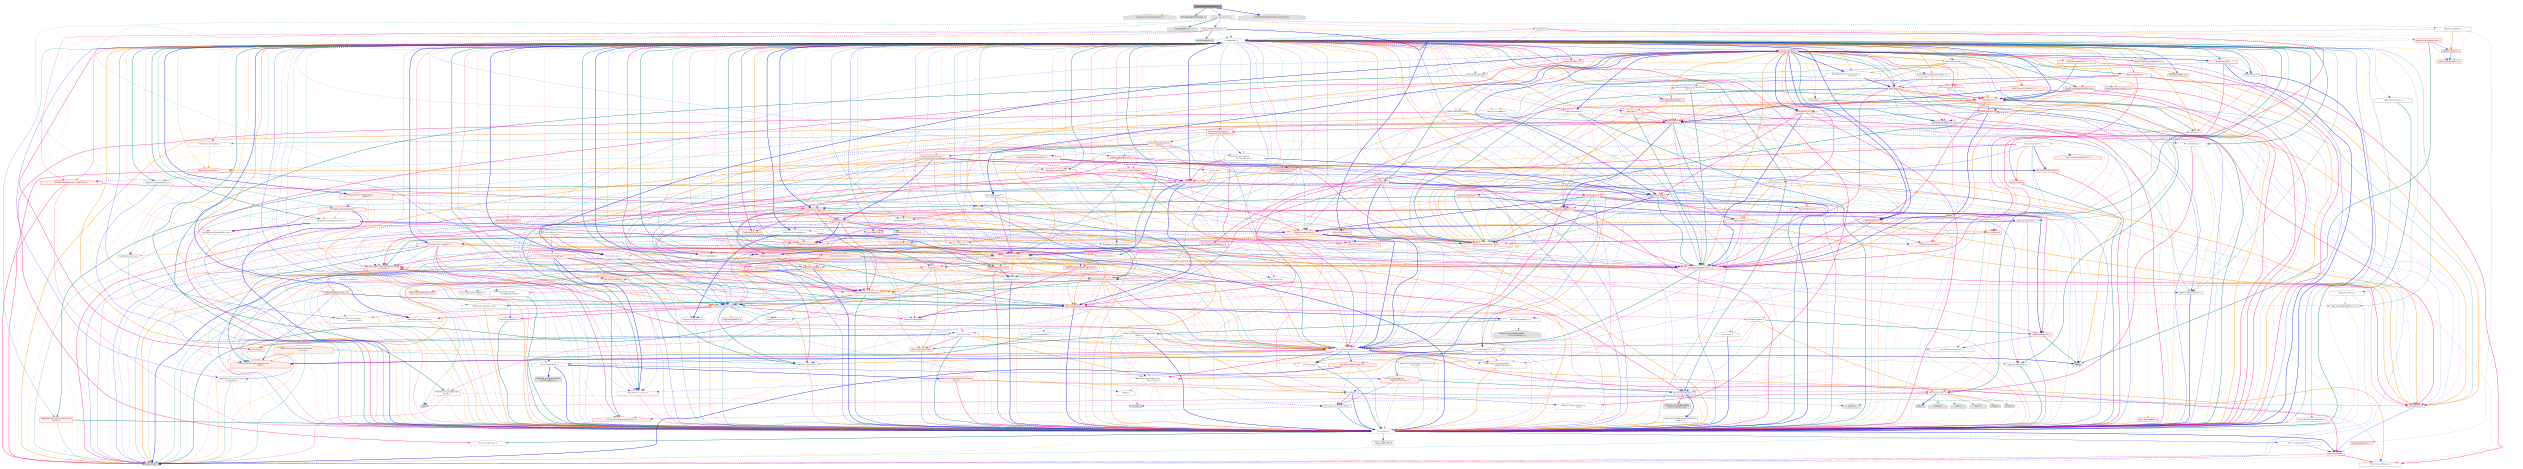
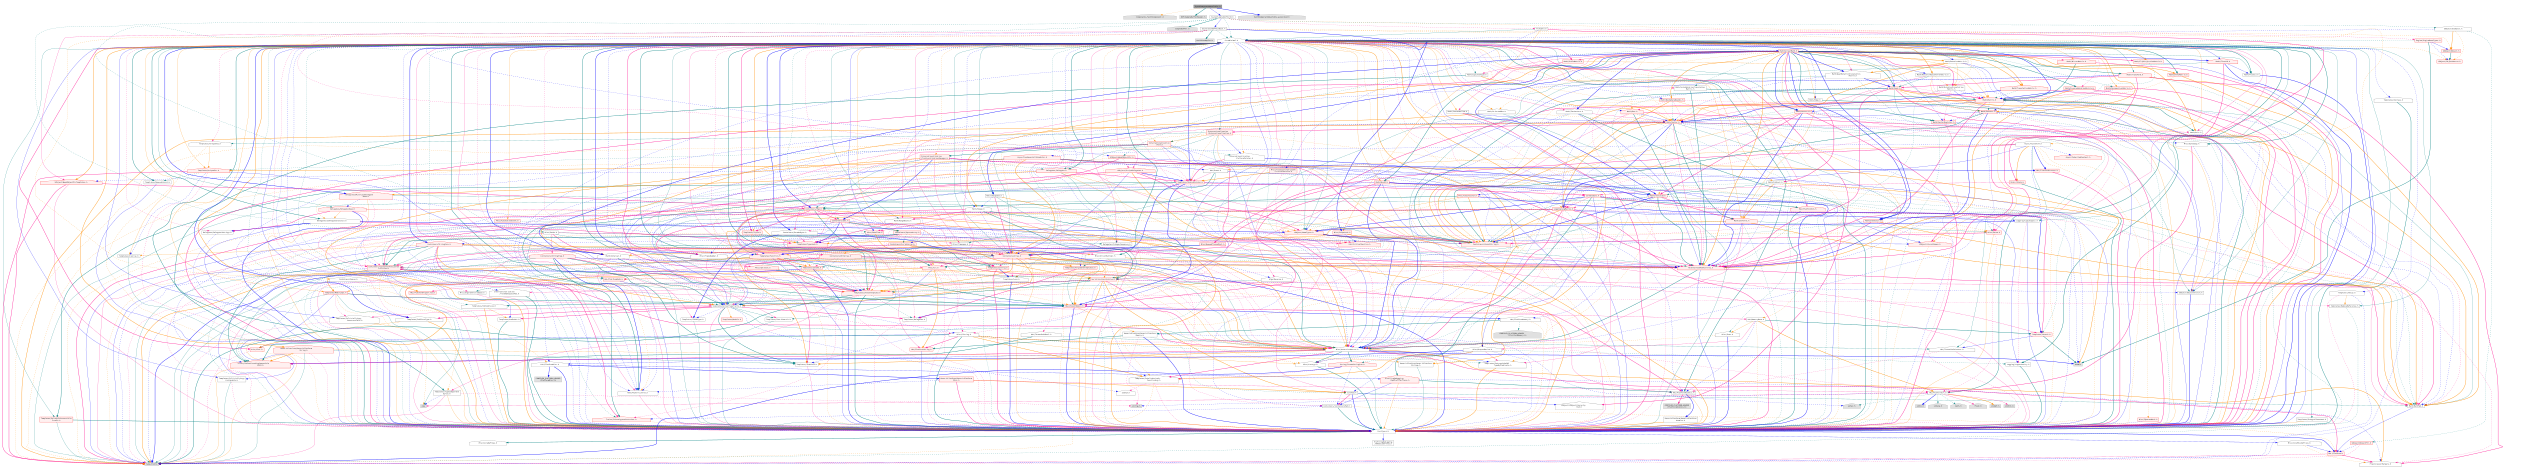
edge "Math/Vector.h" -> "Math/RangeBound.h": now "Math/UnrealMath.h" -> "Math/RangeBound.h"
edge "Math/ConvexHull2d.h" -> "Misc/CoreDefines.h": now "Math/ConvexHull2d.h" -> "CoreTypes.h"
